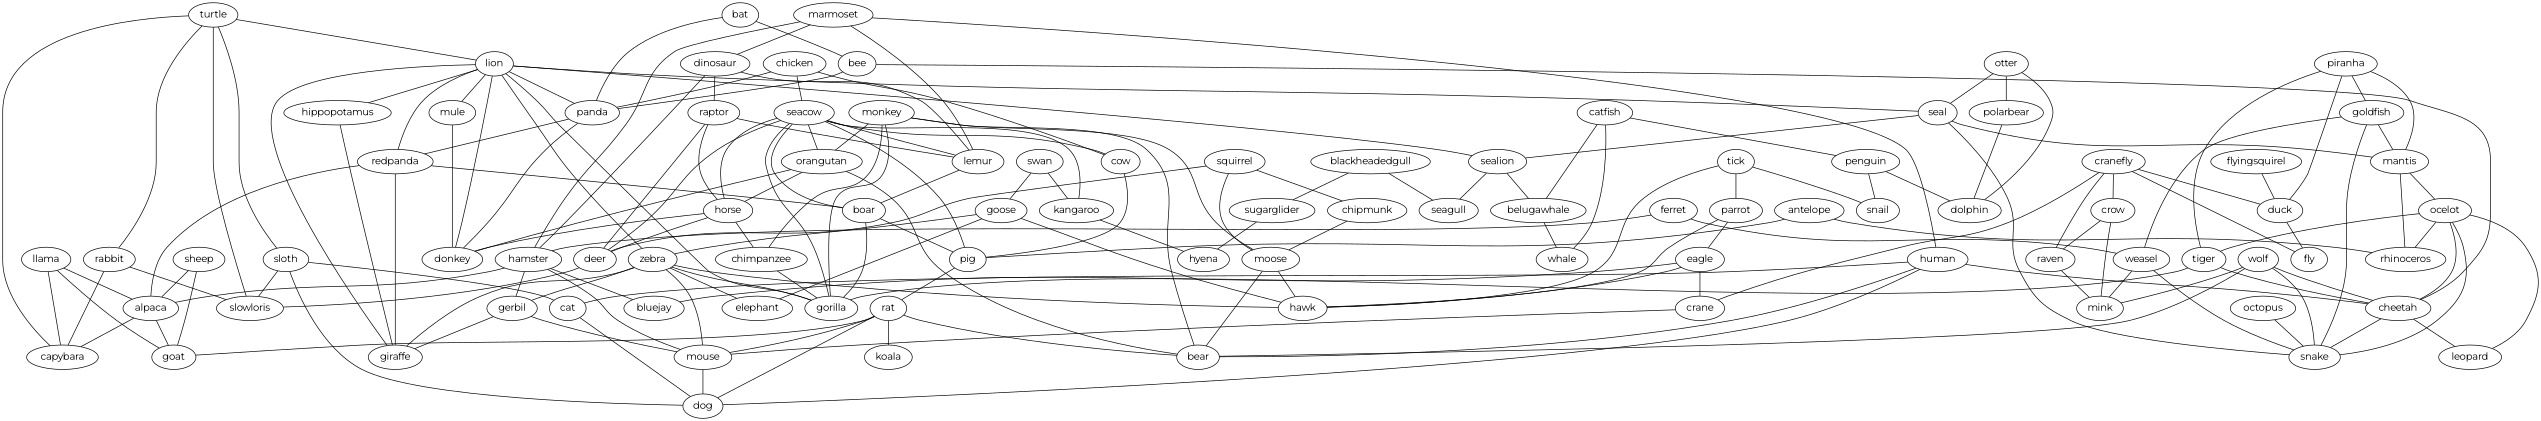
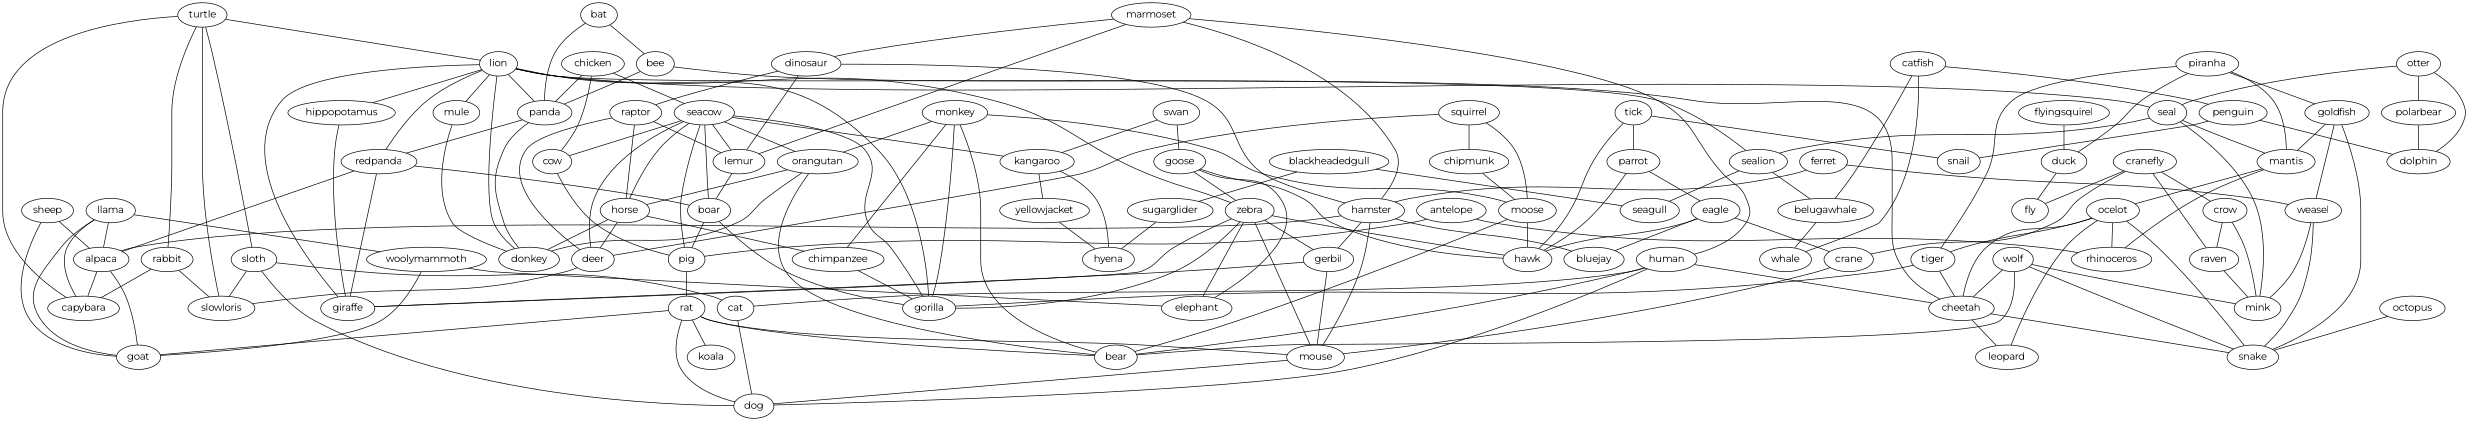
edge "cranefly" -- "duck": removed
node "yellowjacket": added
node "woolymammoth": added
edge "seal" -- "snake": now "seal" -- "mink"
